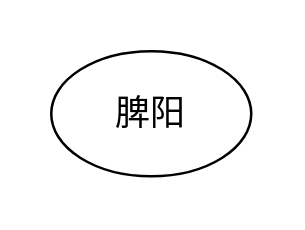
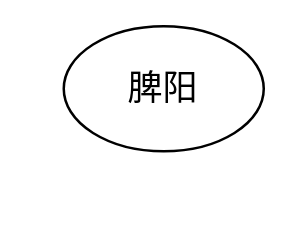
node "脾阳": moved (151, 114) -> (164, 89)
